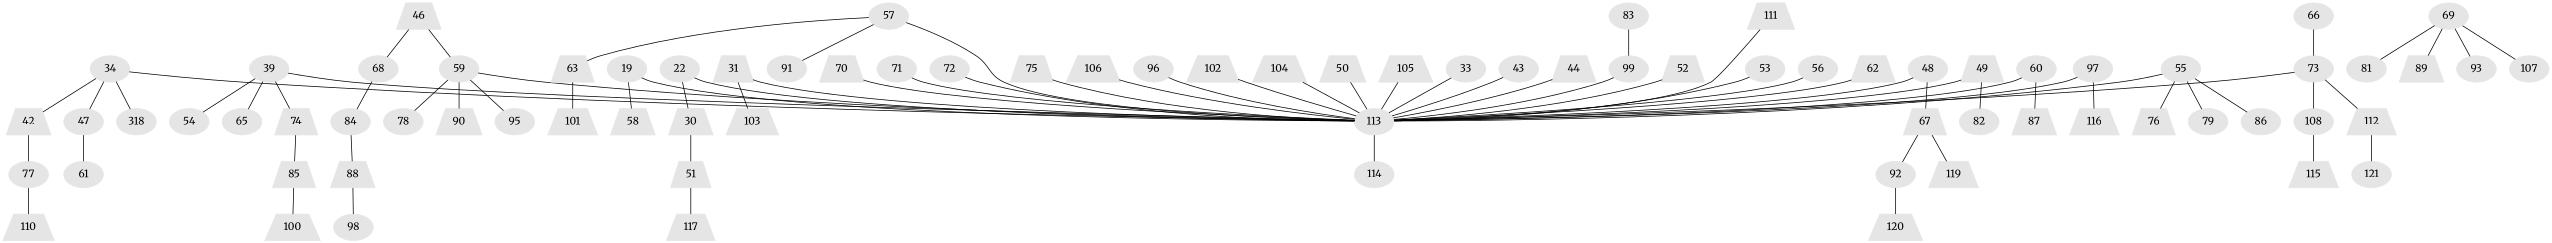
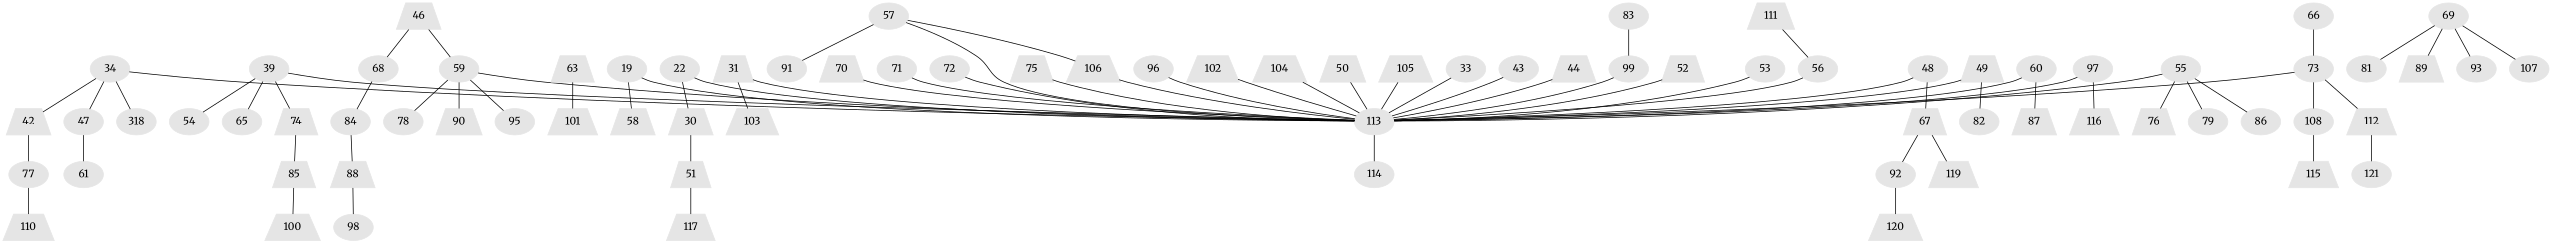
edge "57" -- "63": now "57" -- "106"
node "62": removed
edge "111" -- "113": now "111" -- "56"
